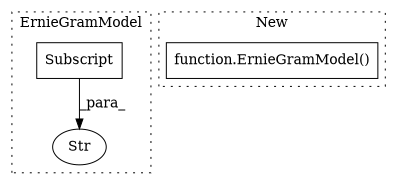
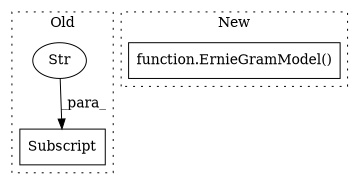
cluster "ErnieGramModel": label "ErnieGramModel" -> "Old"
edge "Subscript" -> "Str": reversed
